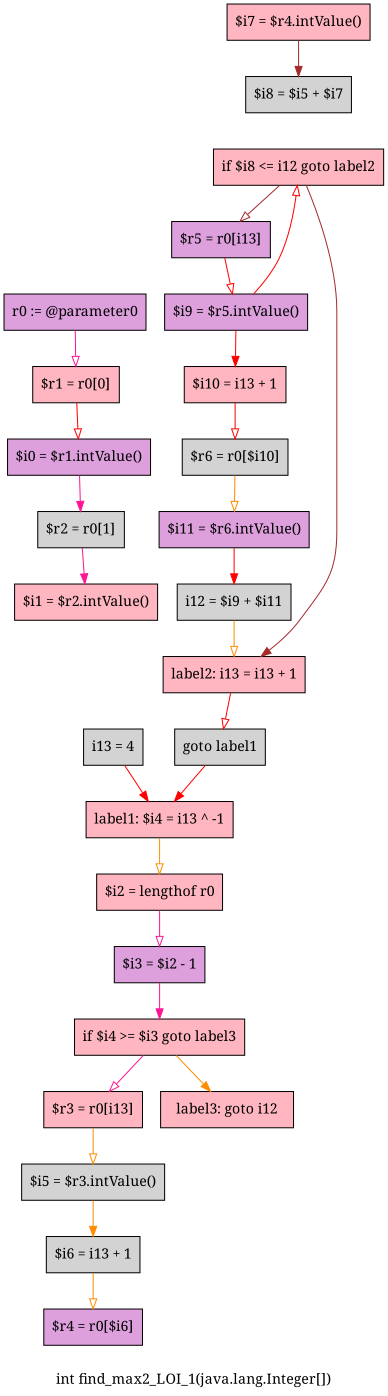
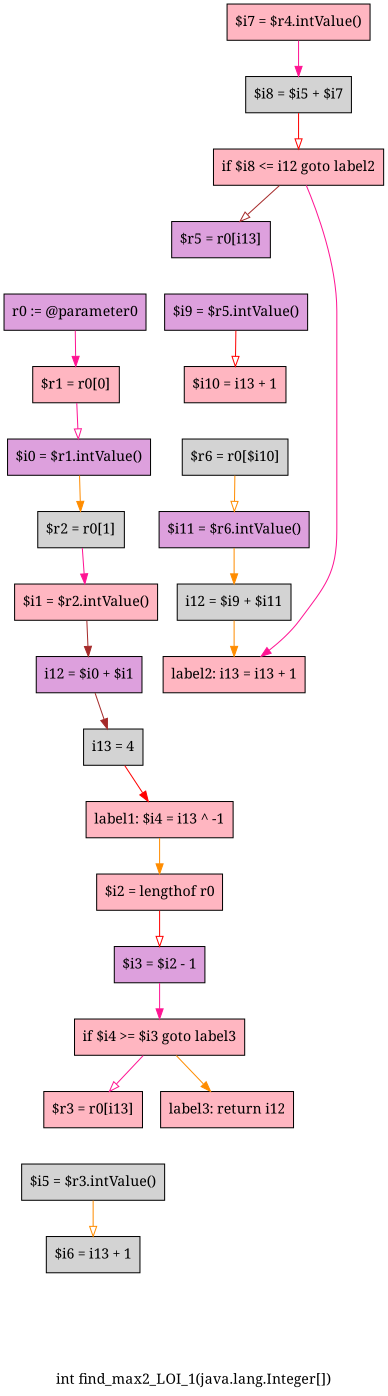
edge "$i7 = $r4.intValue()" -> "$i8 = $i5 + $i7": color brown -> deeppink
edge "$i9 = $r5.intValue()" -> "if $i8 <= i12 goto label2": now "$i8 = $i5 + $i7" -> "if $i8 <= i12 goto label2"
edge "$r5 = r0[i13]" -> "$i9 = $r5.intValue()": removed
edge "r0 := @parameter0" -> "$r1 = r0[0]": arrowhead onormal -> normal
edge "$i9 = $r5.intValue()" -> "$i10 = i13 + 1": arrowhead normal -> onormal
edge "$r1 = r0[0]" -> "$i0 = $r1.intValue()": color red -> deeppink
edge "$i10 = i13 + 1" -> "$r6 = r0[$i10]": removed
edge "if $i8 <= i12 goto label2" -> "label2: i13 = i13 + 1": color brown -> deeppink
edge "$i0 = $r1.intValue()" -> "$r2 = r0[1]": color deeppink -> darkorange
edge "$i11 = $r6.intValue()" -> "i12 = $i9 + $i11": color red -> darkorange
edge "i12 = $i9 + $i11" -> "label2: i13 = i13 + 1": arrowhead onormal -> normal
node "i12 = $i0 + $i1": added
node "goto label1": removed
edge "label1: $i4 = i13 ^ -1" -> "$i2 = lengthof r0": arrowhead onormal -> normal
edge "$i2 = lengthof r0" -> "$i3 = $i2 - 1": color deeppink -> red
node "label3: goto i12": label "label3: goto i12" -> "label3: return i12"
edge "$r3 = r0[i13]" -> "$i5 = $r3.intValue()": removed
edge "$i5 = $r3.intValue()" -> "$i6 = i13 + 1": arrowhead normal -> onormal
node "$r4 = r0[$i6]": removed
